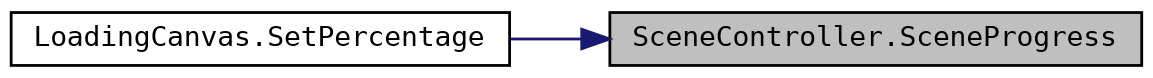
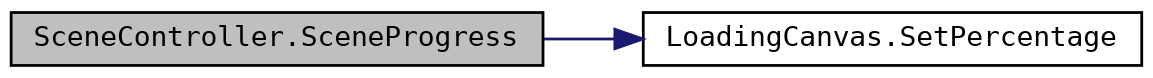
edge "LoadingCanvas.SetPercentage" -> "SceneController.SceneProgress": reversed
